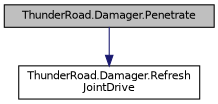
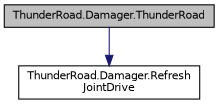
node "ThunderRoad.Damager.Penetrate": label "ThunderRoad.Damager.Penetrate" -> "ThunderRoad.Damager.ThunderRoad"
